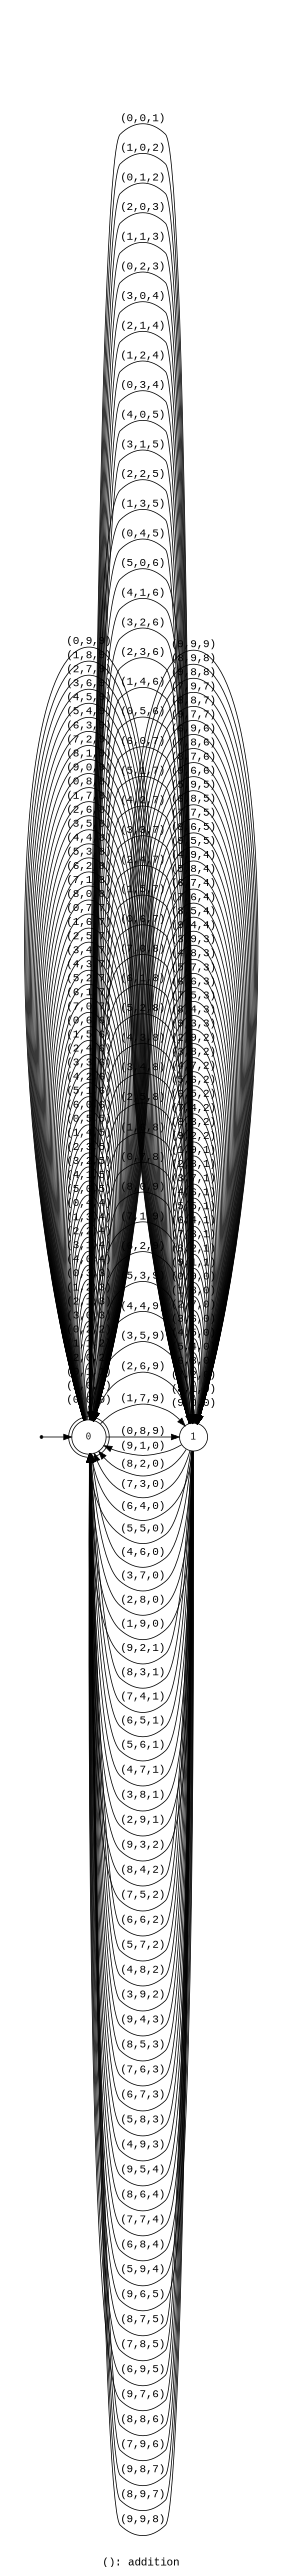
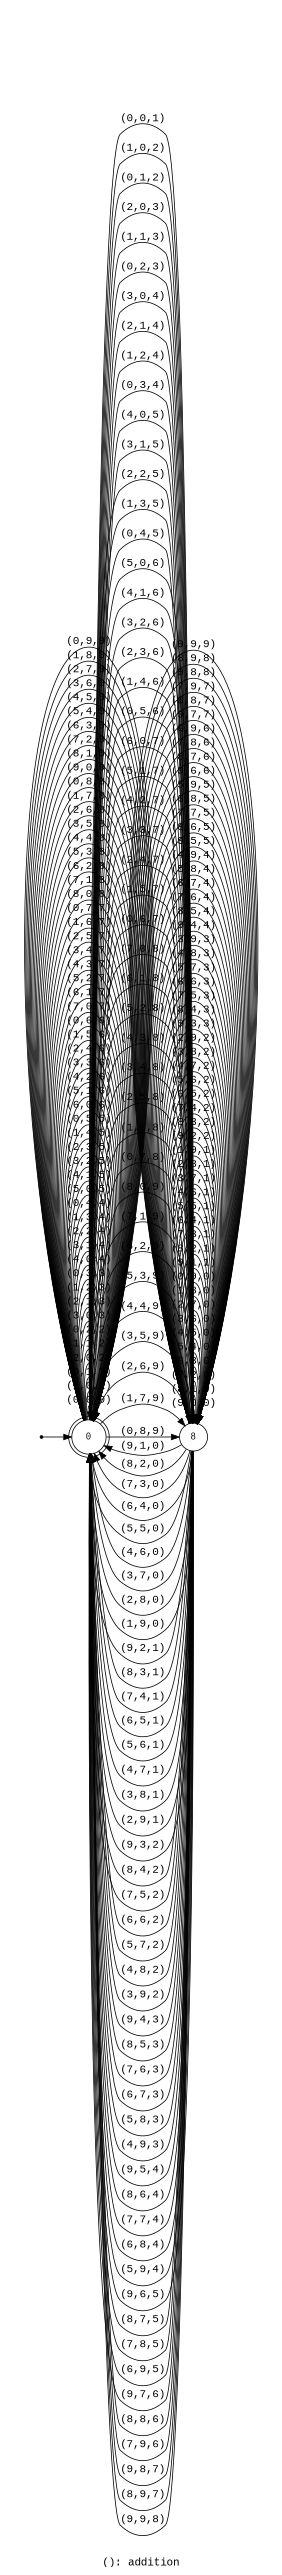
node "1": label "1" -> "8"
